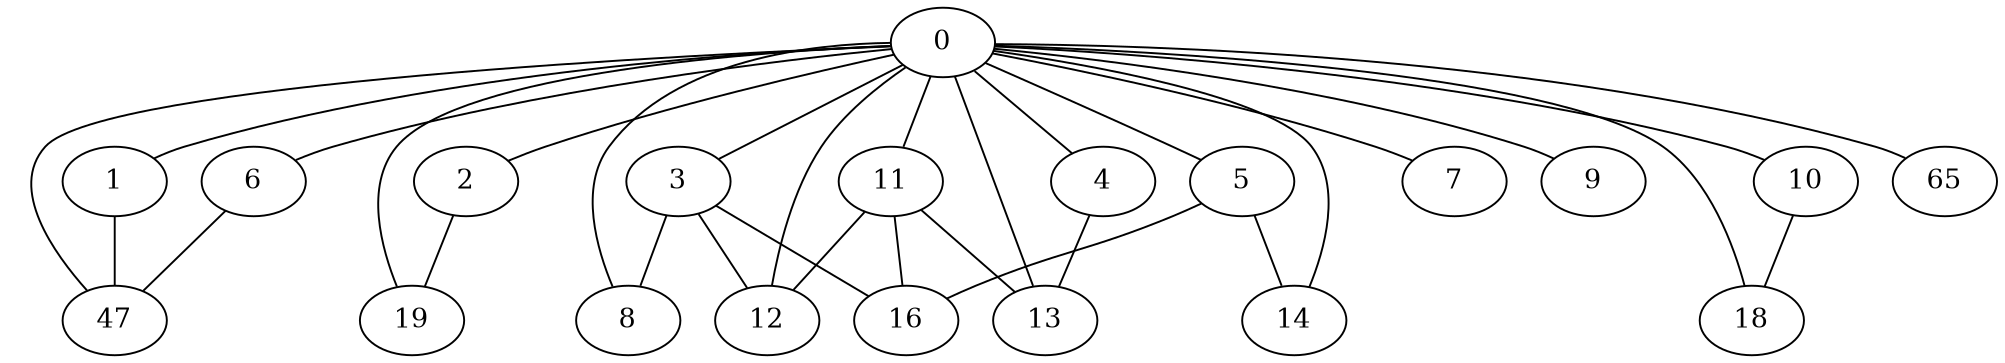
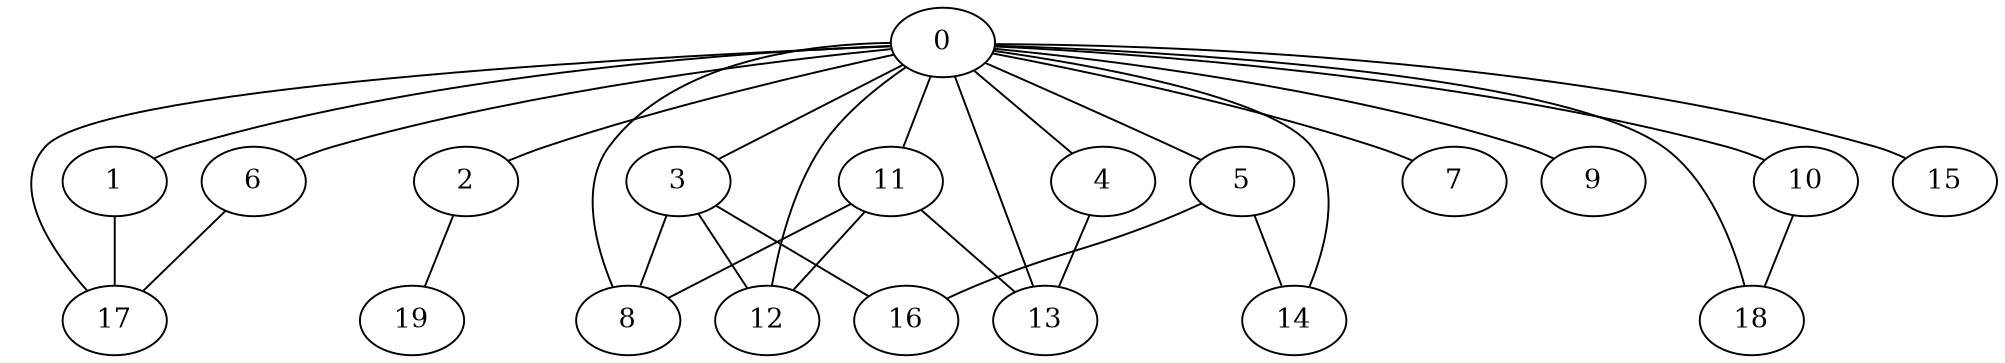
edge "0" -- "19": removed
node "65": label "65" -> "15"
edge "11" -- "16": now "11" -- "8"
node "47": label "47" -> "17"
